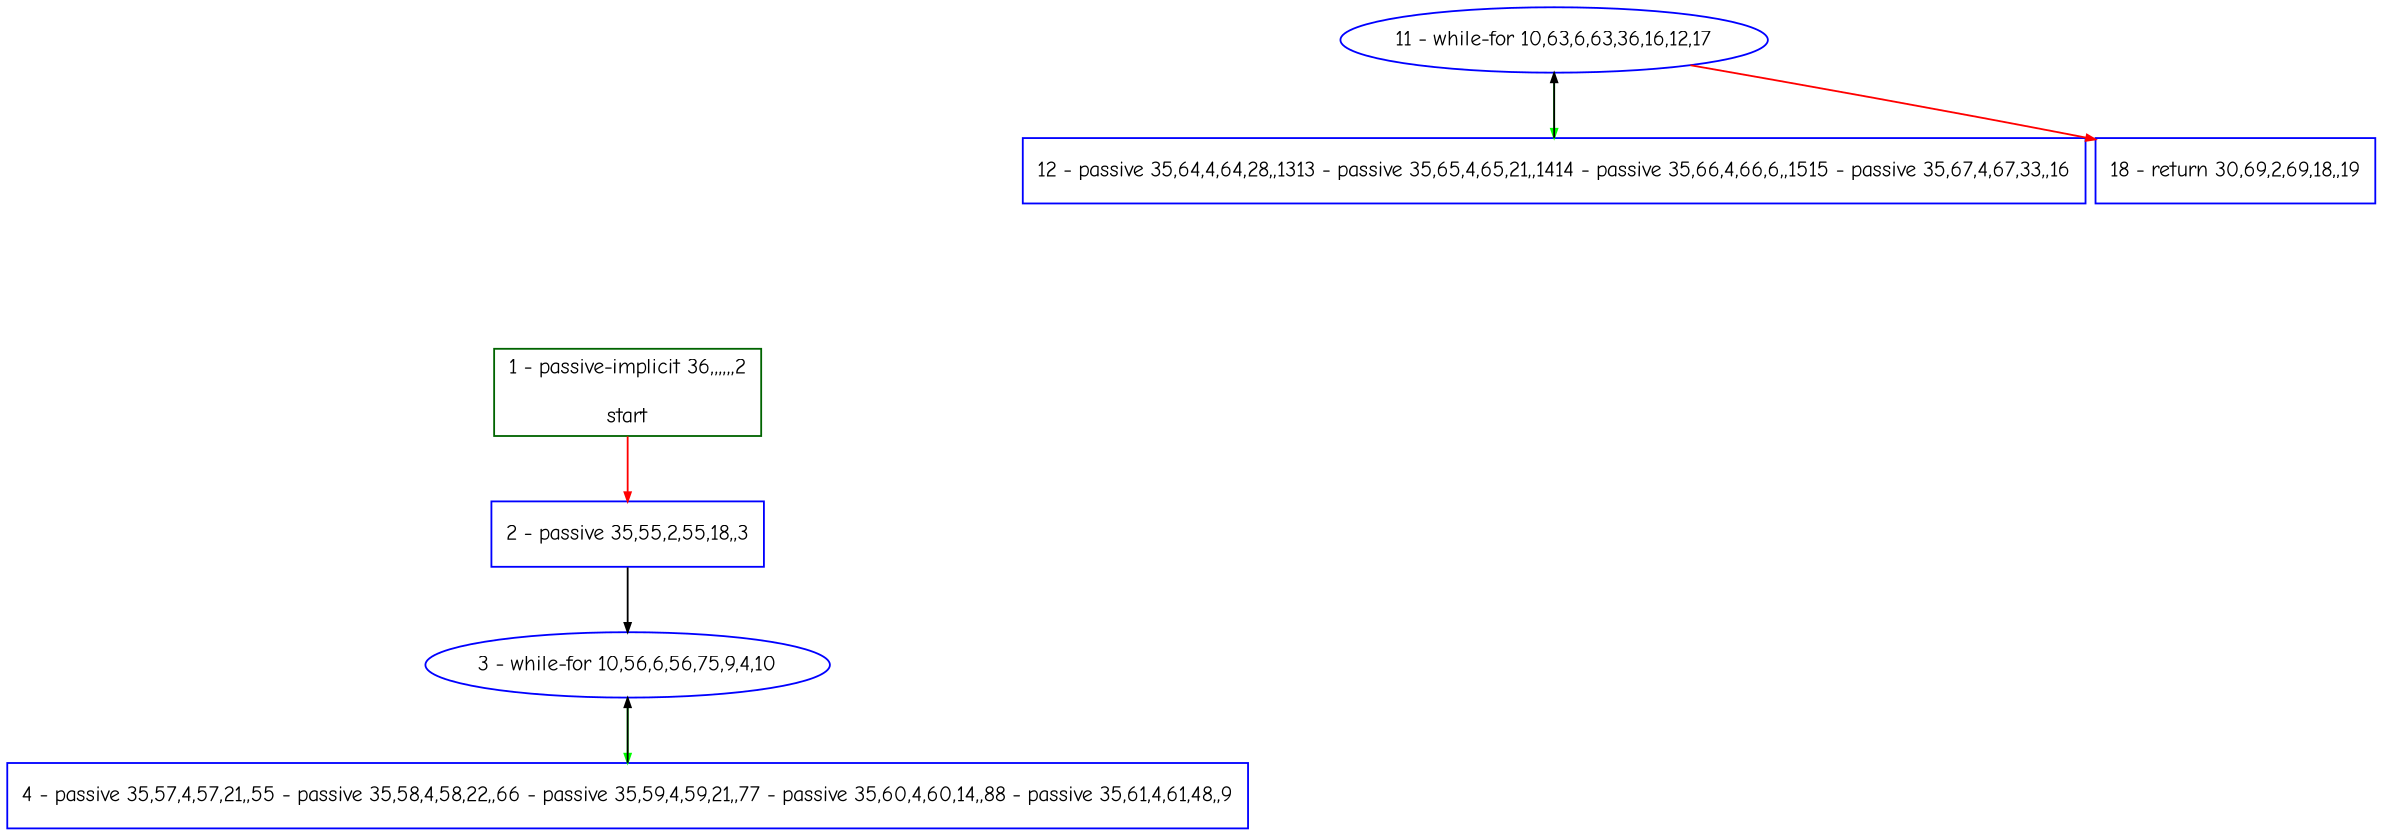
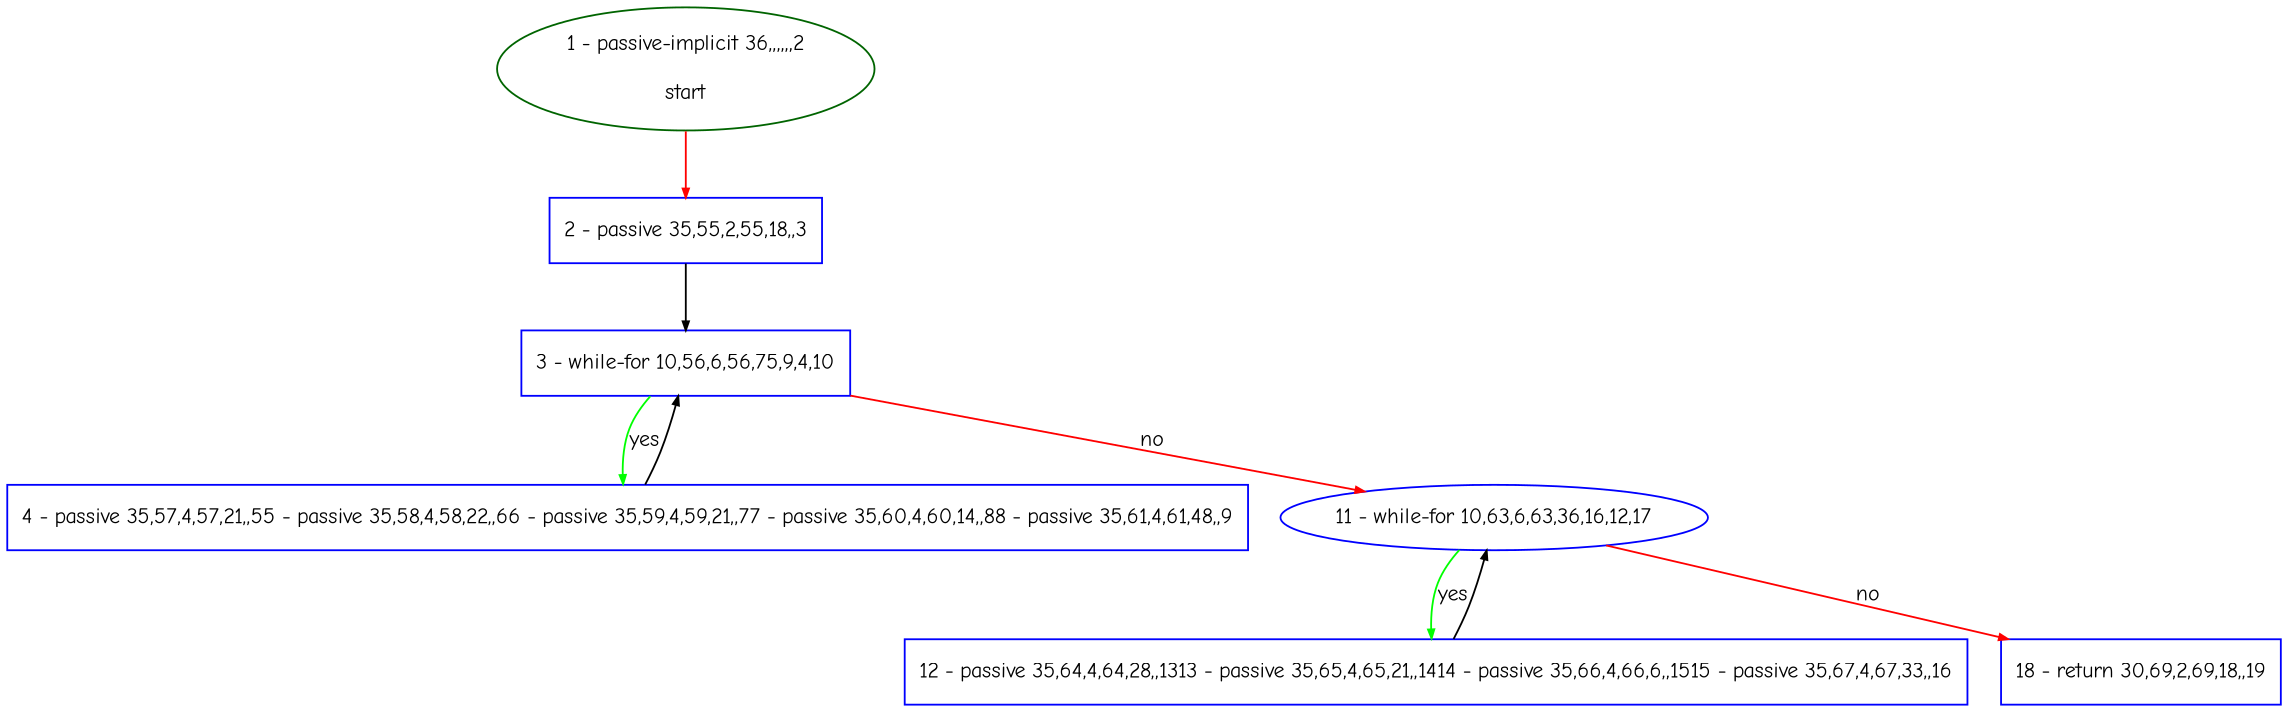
node "1 - passive-implicit 36,,,,,,2 start": shape box -> ellipse
edge "3 - while-for 10,56,6,56,75,9,4,10" -> "11 - while-for 10,63,6,63,36,16,12,17": added, label "no"
node "3 - while-for 10,56,6,56,75,9,4,10": shape ellipse -> box
